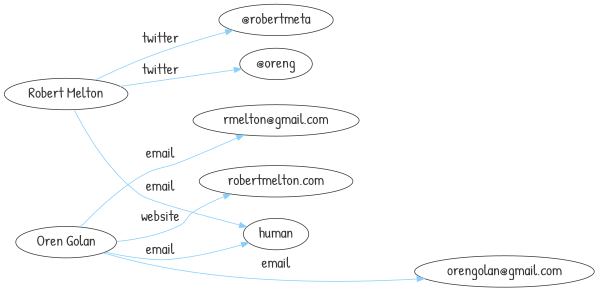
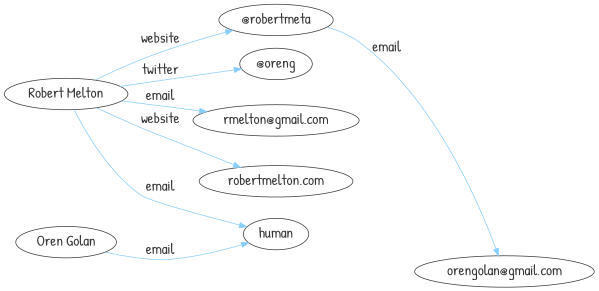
edge "Robert Melton" -> "@robertmeta": label "twitter" -> "website"
edge "Oren Golan" -> "rmelton@gmail.com": now "Robert Melton" -> "rmelton@gmail.com"
edge "Oren Golan" -> "robertmelton.com": now "Robert Melton" -> "robertmelton.com"
edge "Oren Golan" -> "orengolan@gmail.com": now "@robertmeta" -> "orengolan@gmail.com"
